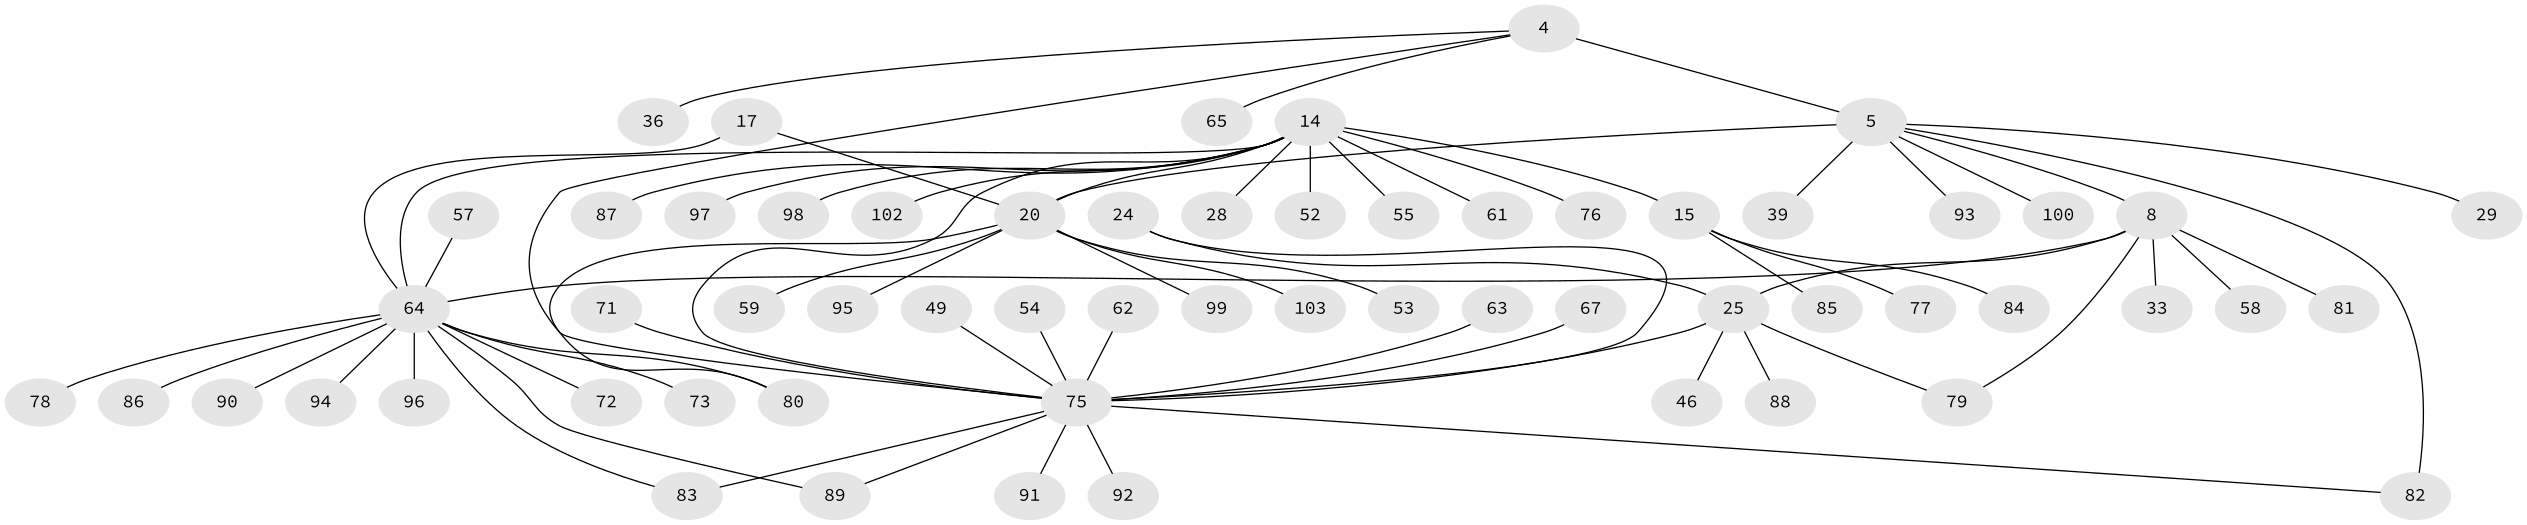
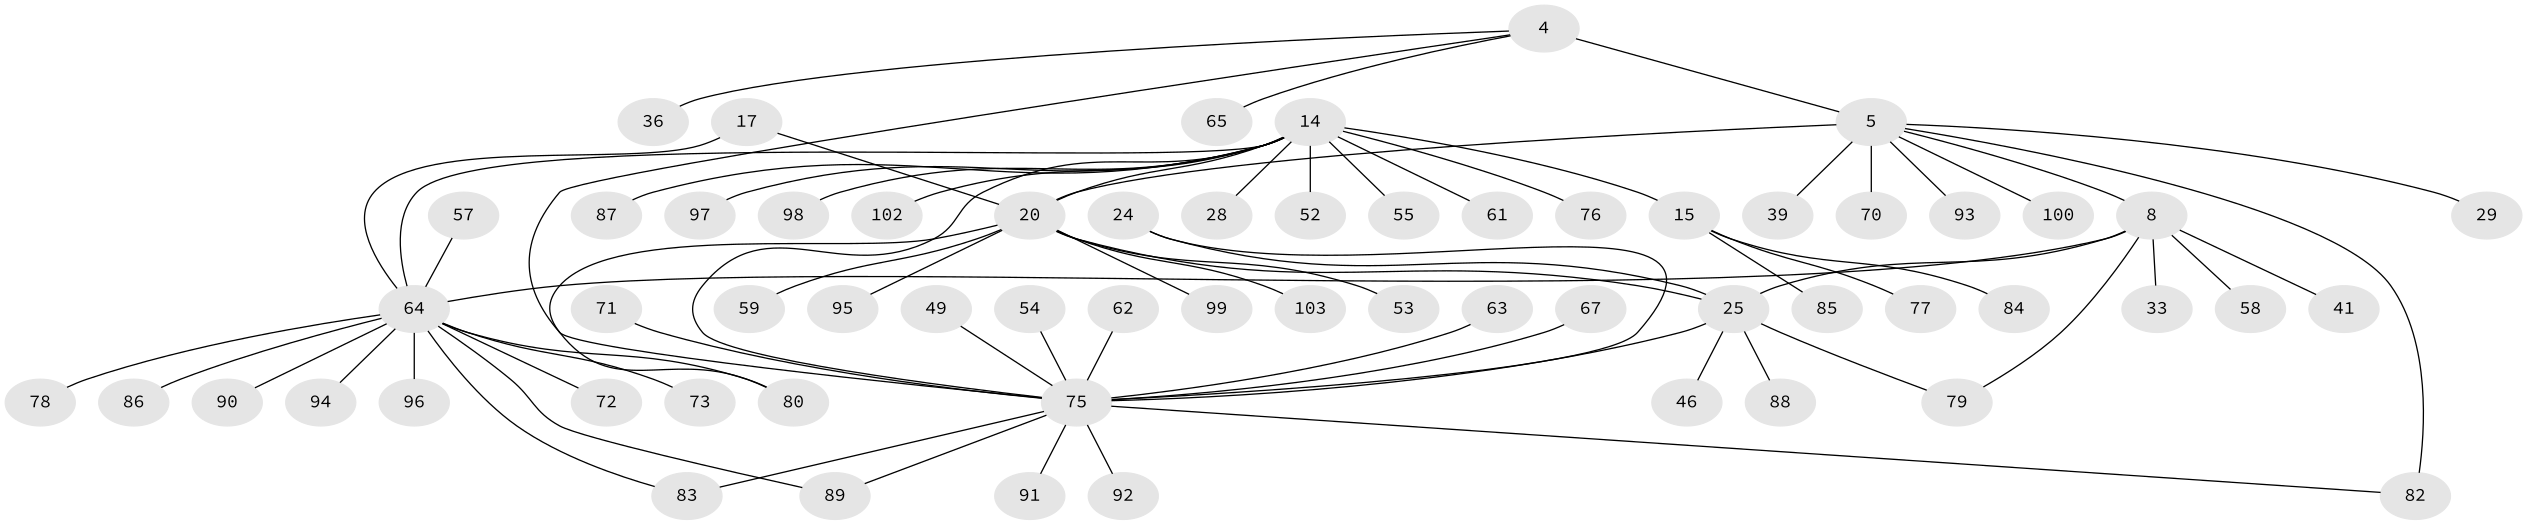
node "70": added
edge "20" -- "25": added
node "81": label "81" -> "41"
